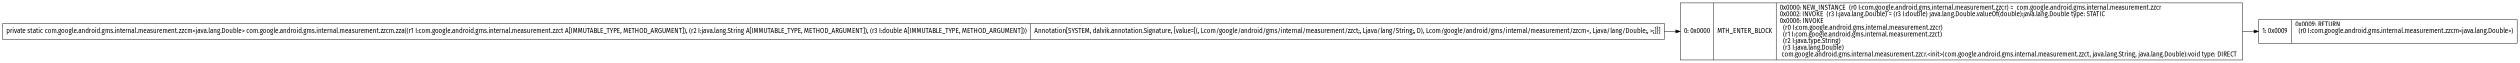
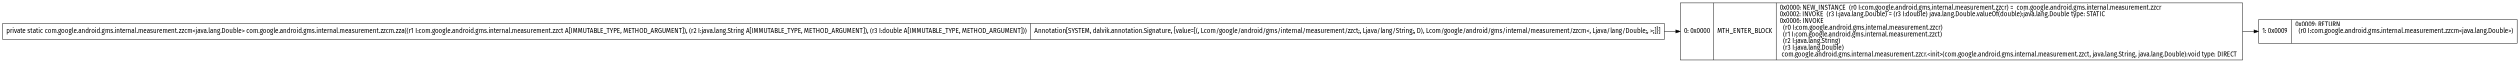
node "0: 0x0000": text "(r2 I:java.type.String)" -> "(r2 I:java.lang.String)"
